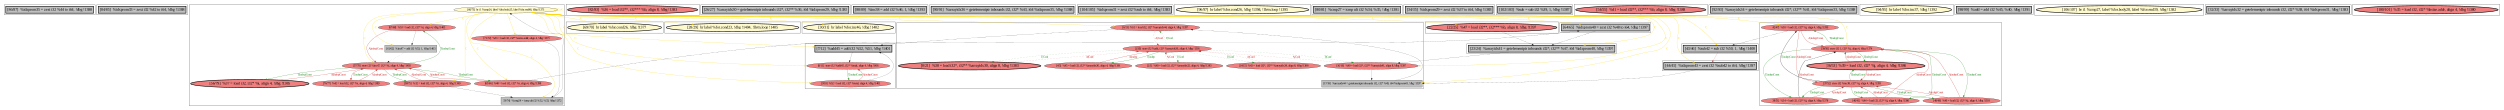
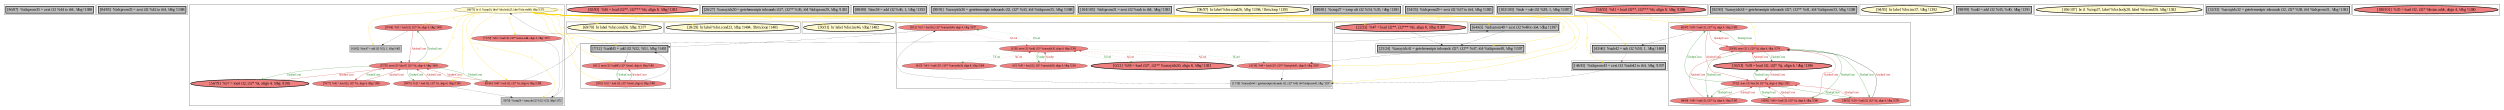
node "[2/3]  %40 = load i32, i32* %arrayidx32, align 4, !dbg !1383": removed
edge "[37/52]  store i32 %inc38, i32* %j, align 4, !dbg !1393" -> "[42/47]  %50 = load i32, i32* %j, align 4, !dbg !1399": color black -> forestgreen
